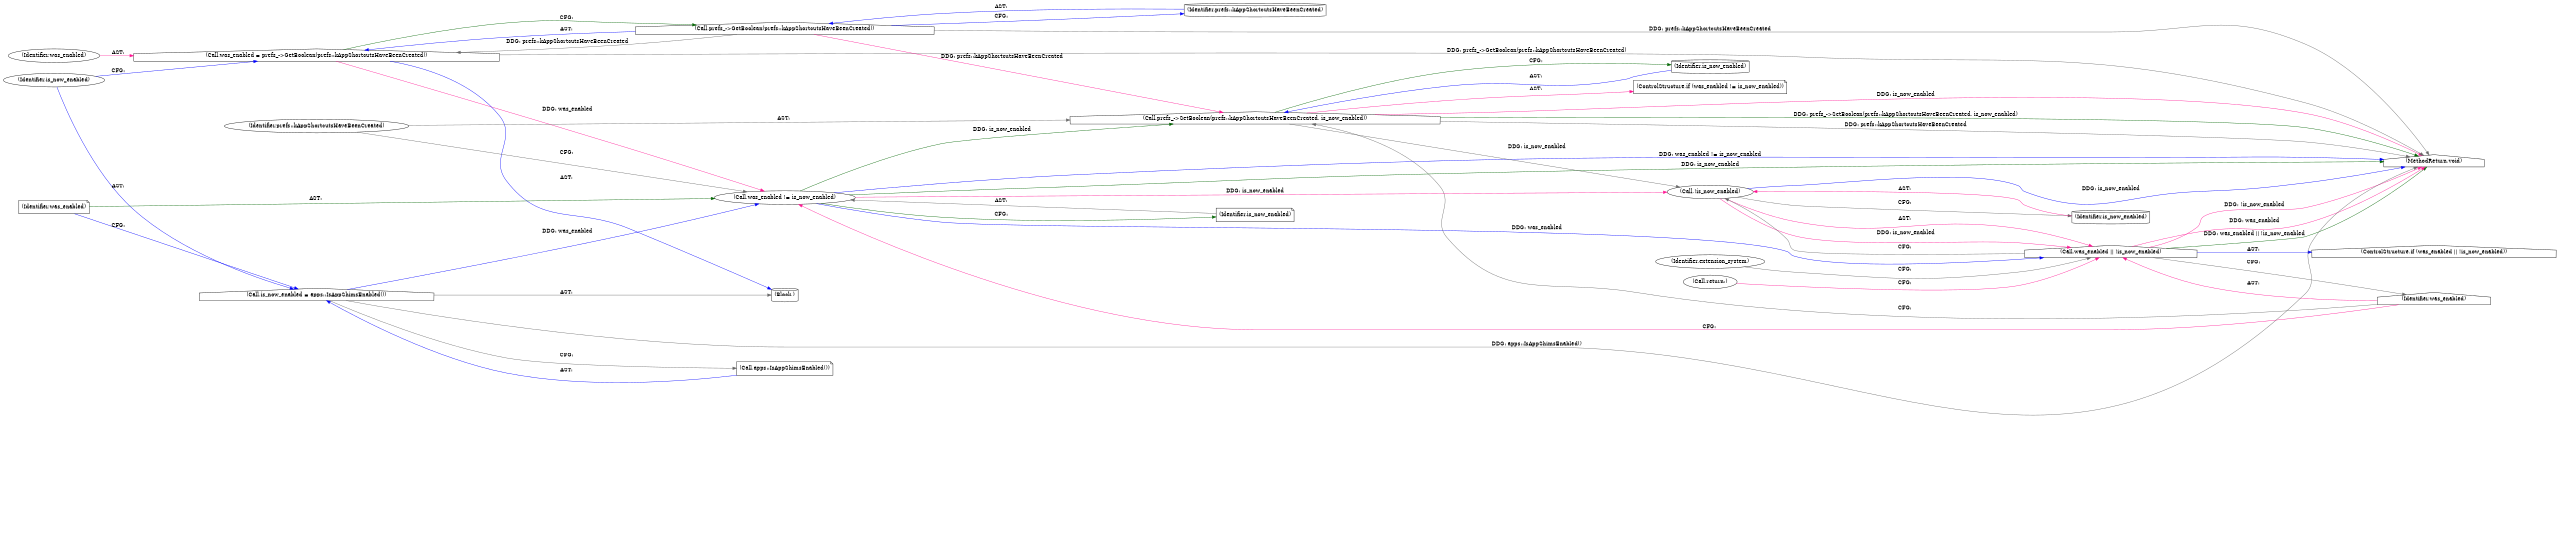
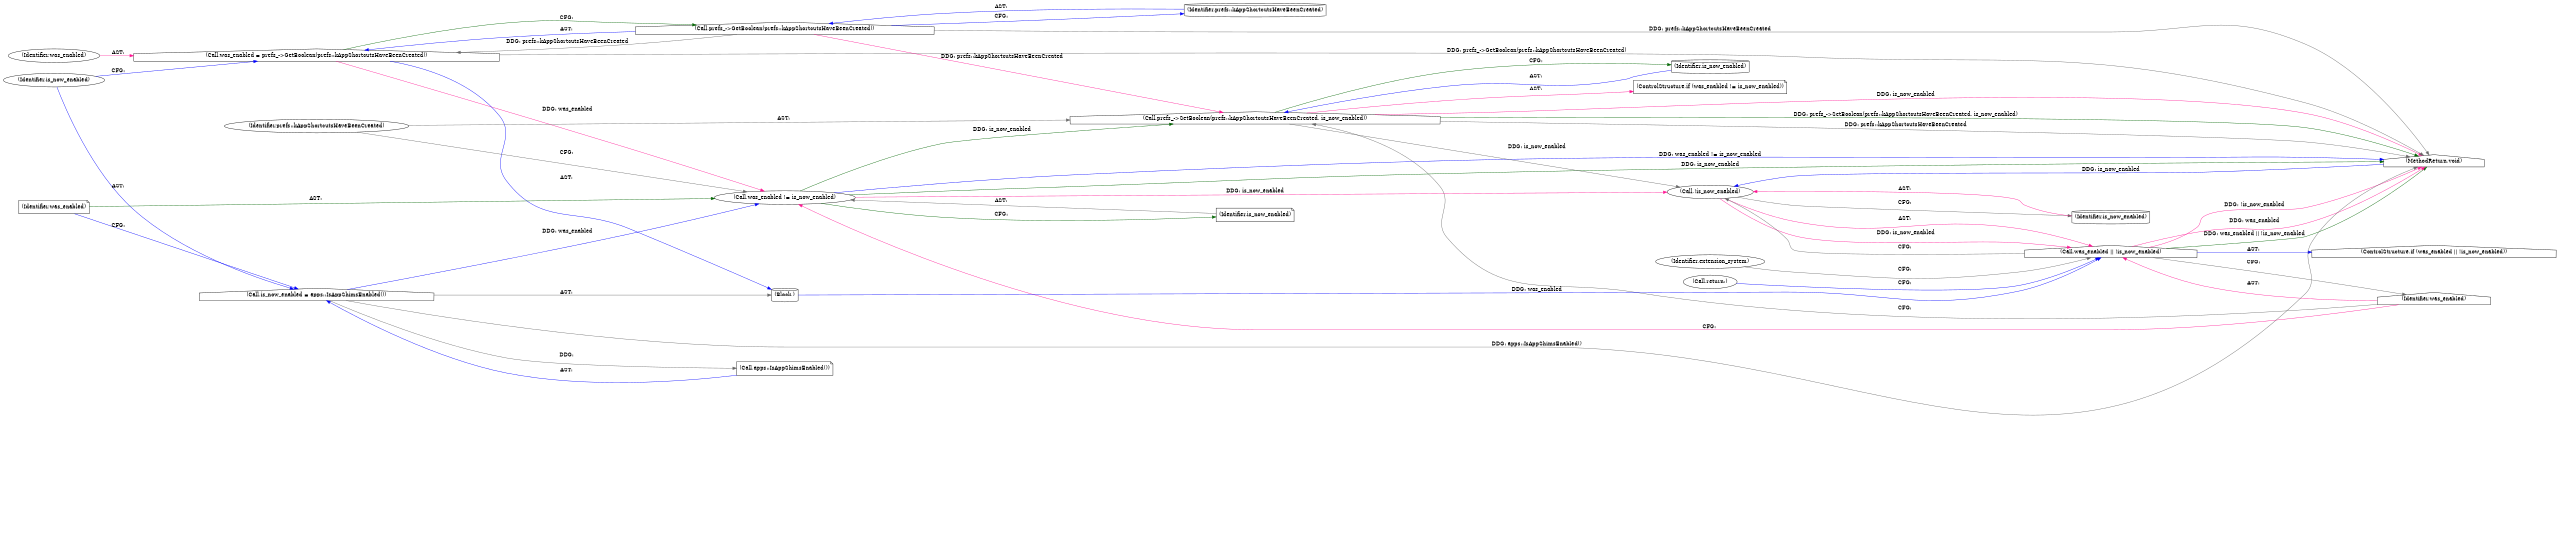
edge "(Call,!is_now_enabled)" -> "(MethodReturn,void)": reversed
edge "(Call,was_enabled != is_now_enabled)" -> "(Call,was_enabled || !is_now_enabled)": now "(Block,)" -> "(Call,was_enabled || !is_now_enabled)"
edge "(Call,return;)" -> "(Call,was_enabled || !is_now_enabled)": color deeppink -> blue
edge "(Call,is_now_enabled = apps::IsAppShimsEnabled())" -> "(Call,apps::IsAppShimsEnabled())": label "CFG: " -> "DDG: "
